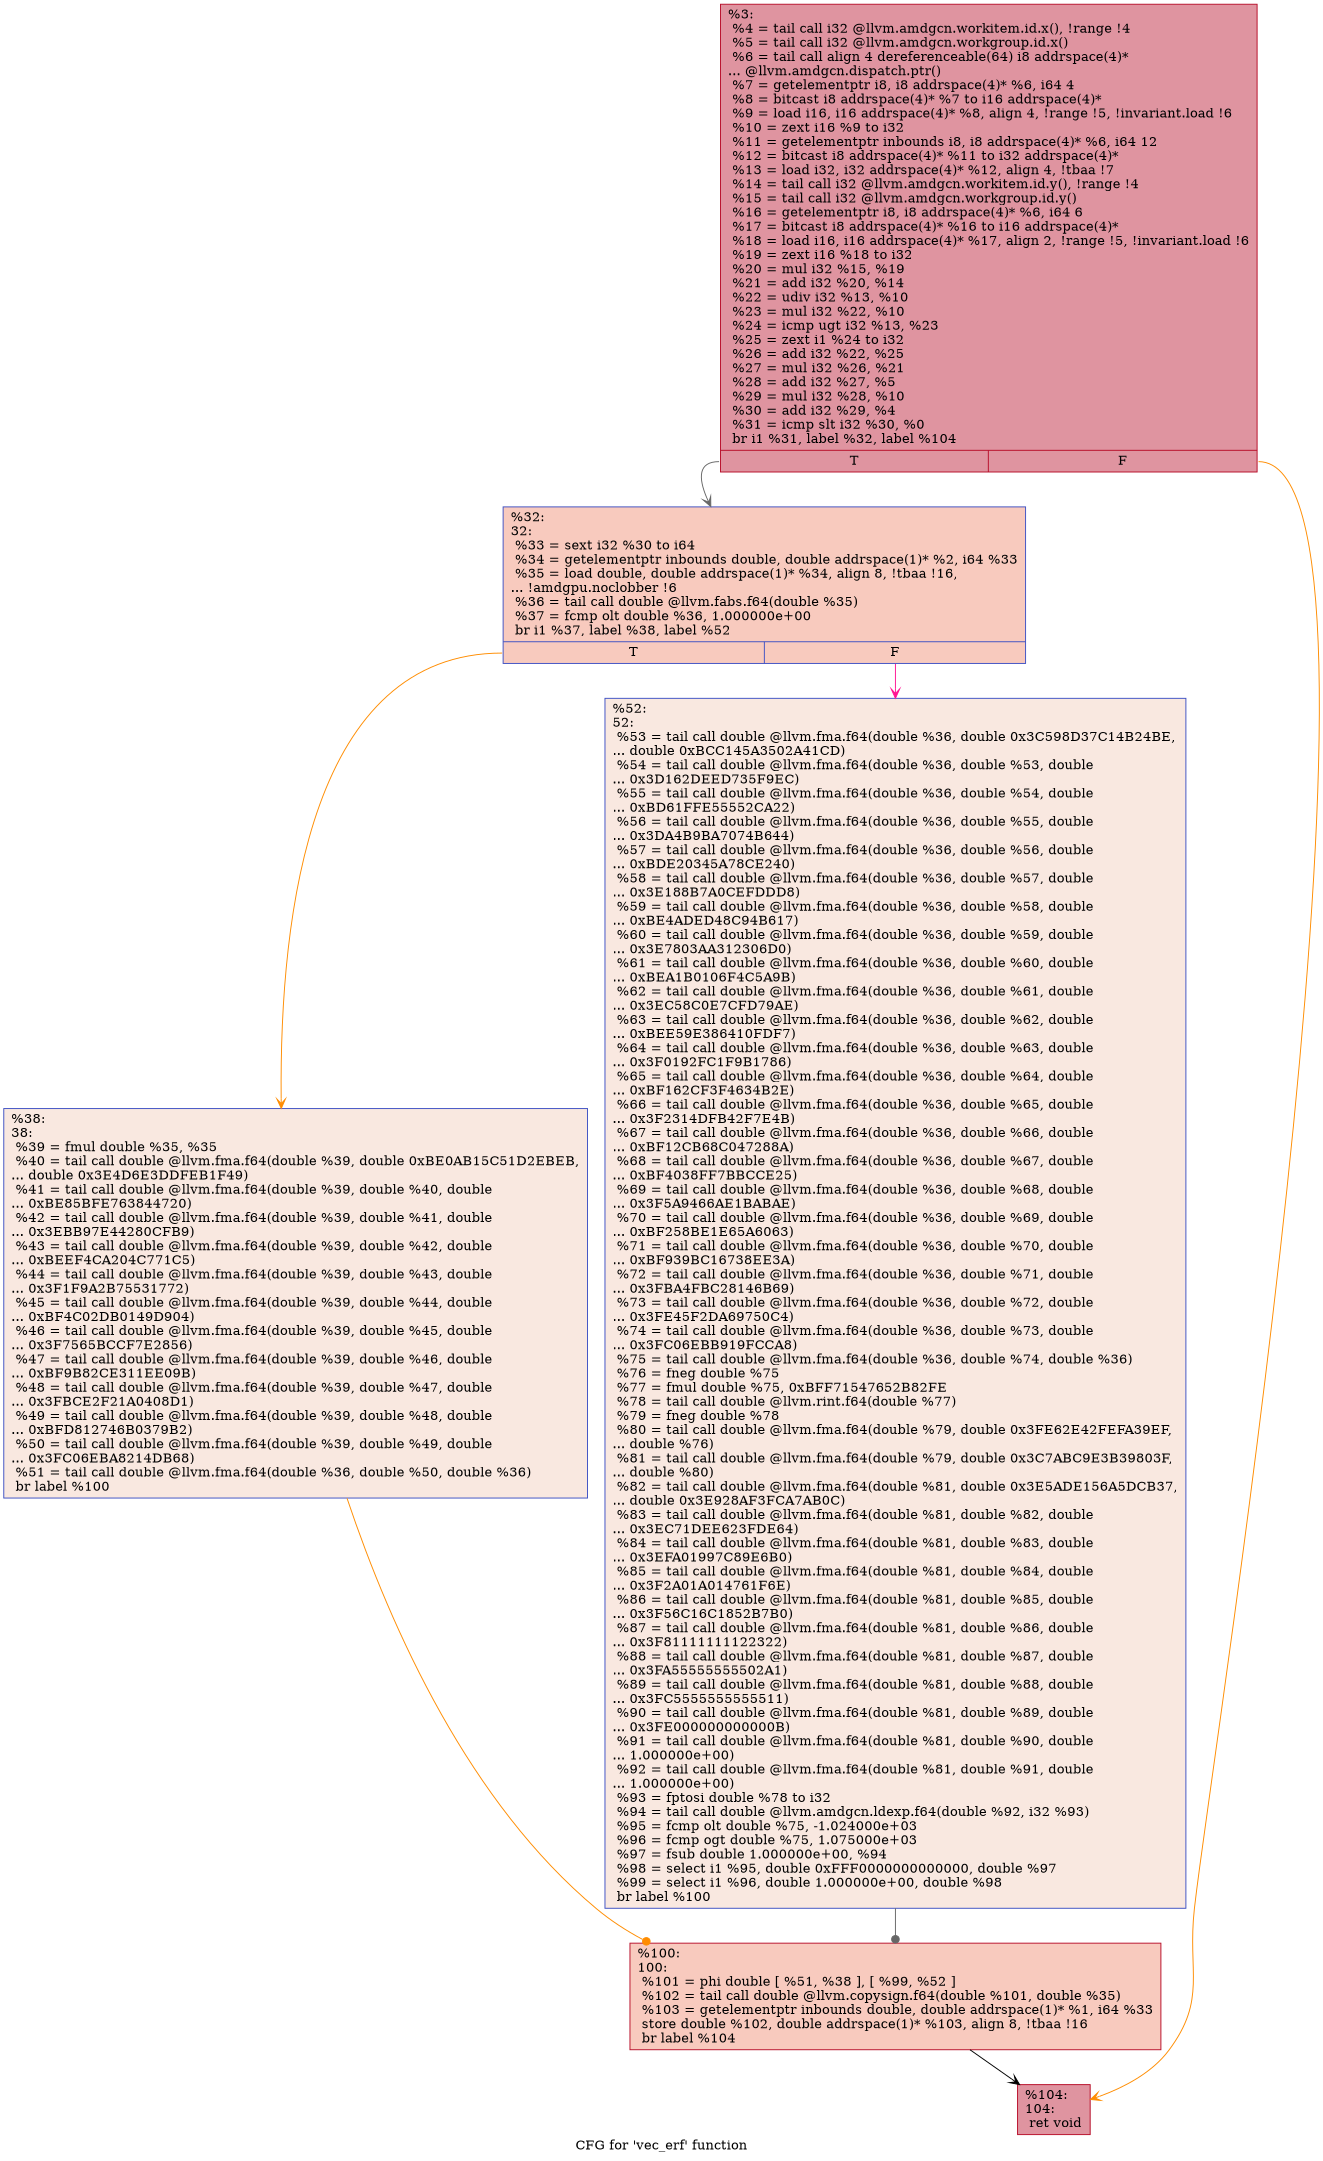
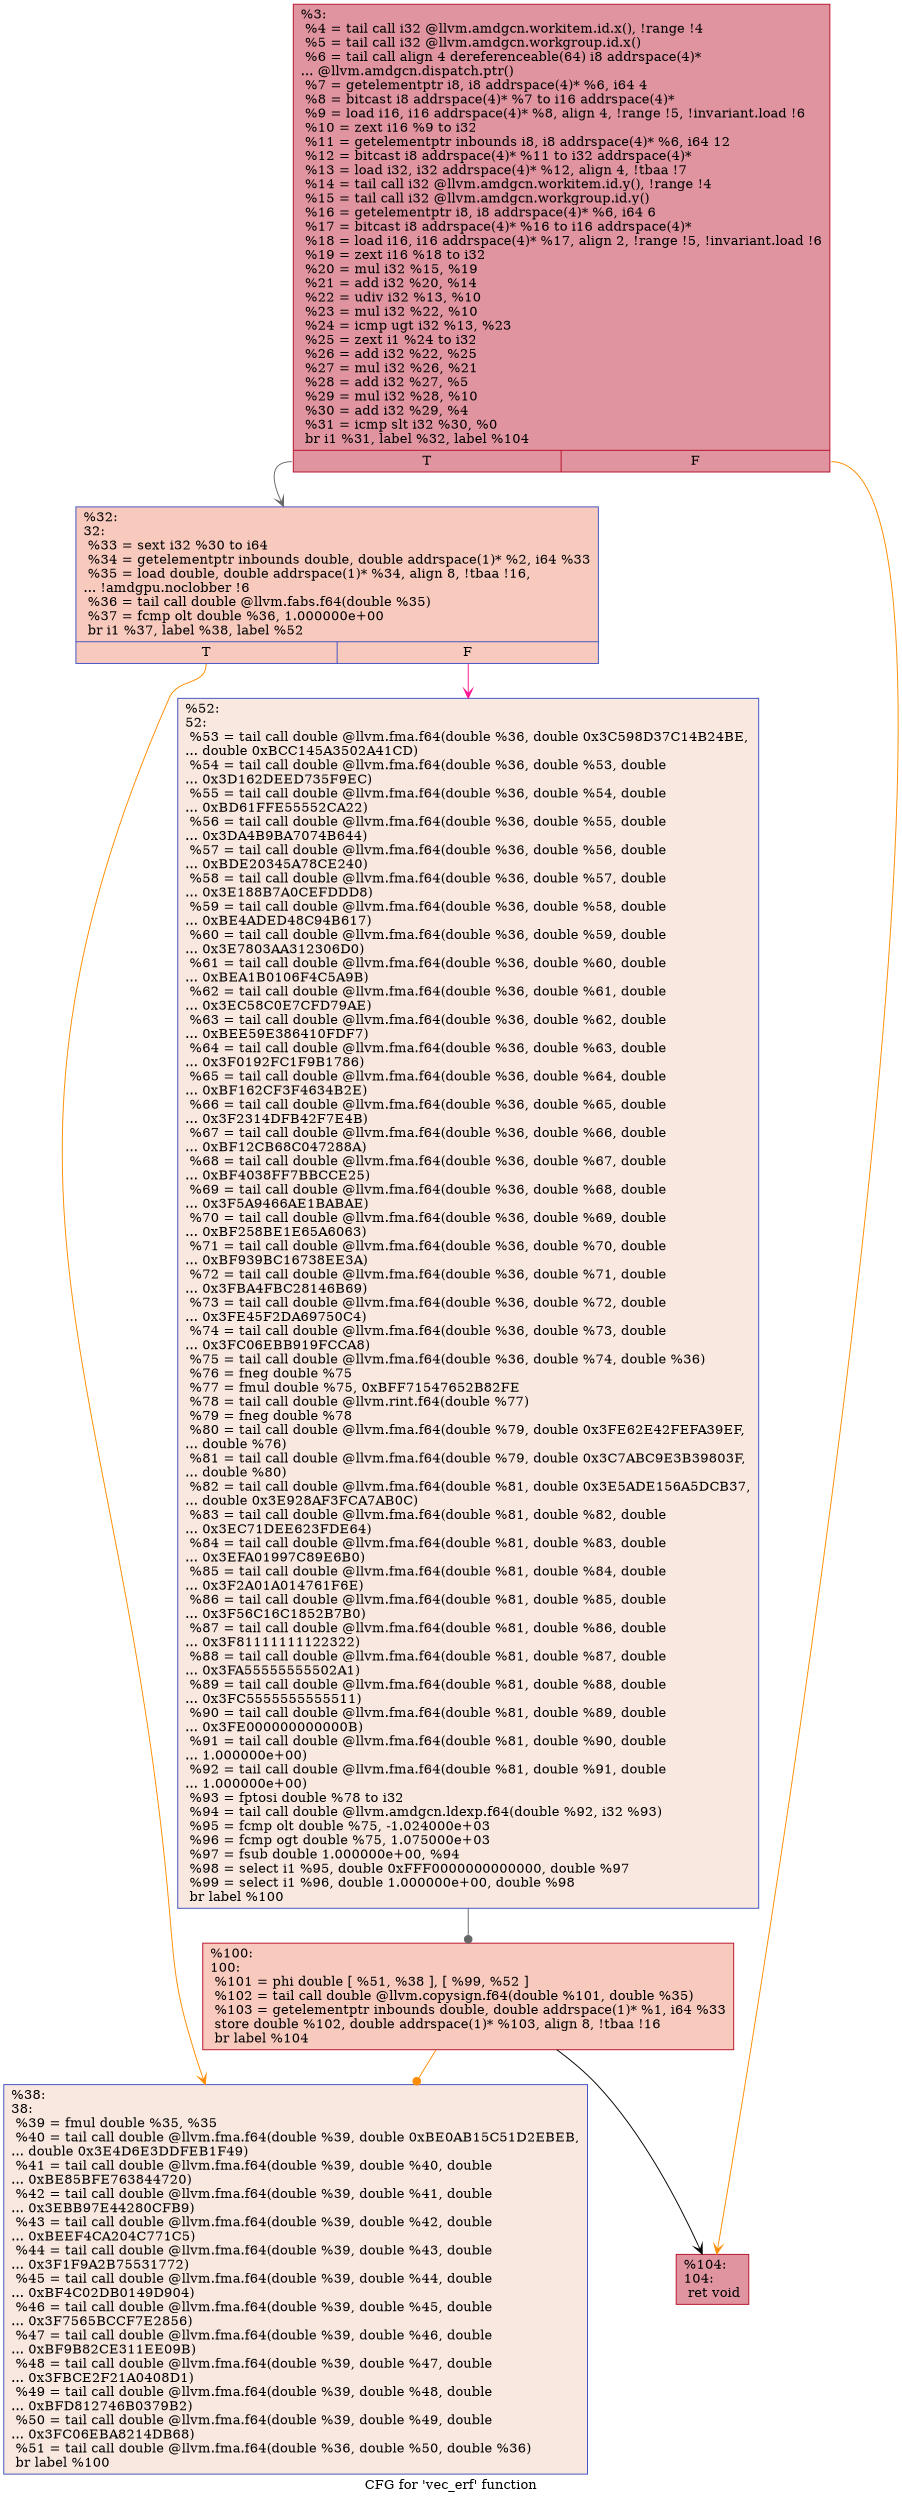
edge "%38:" -> "%100:": reversed
